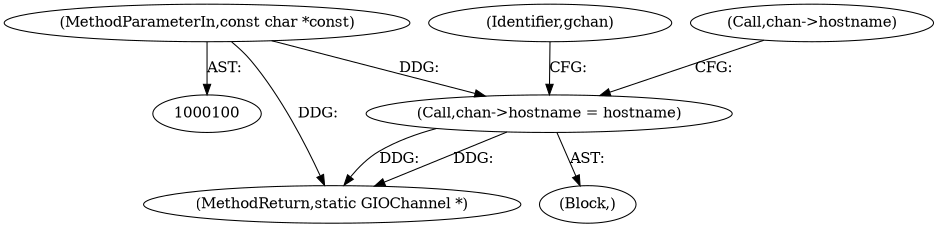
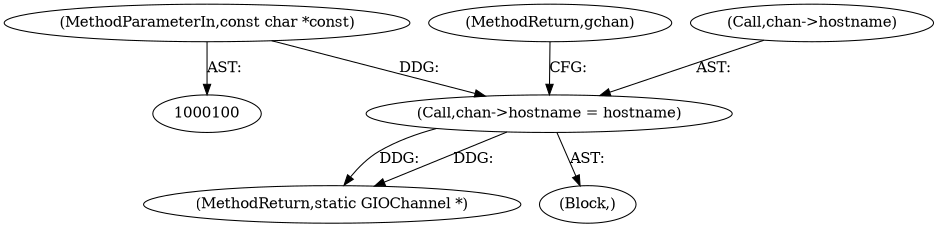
node "(Identifier,gchan)": label "(Identifier,gchan)" -> "(MethodReturn,gchan)"
edge "(Call,chan->hostname)" -> "(Call,chan->hostname = hostname)": label "CFG: " -> "AST: "
edge "(MethodParameterIn,const char *const)" -> "(MethodReturn,static GIOChannel *)": removed, label "DDG:"
